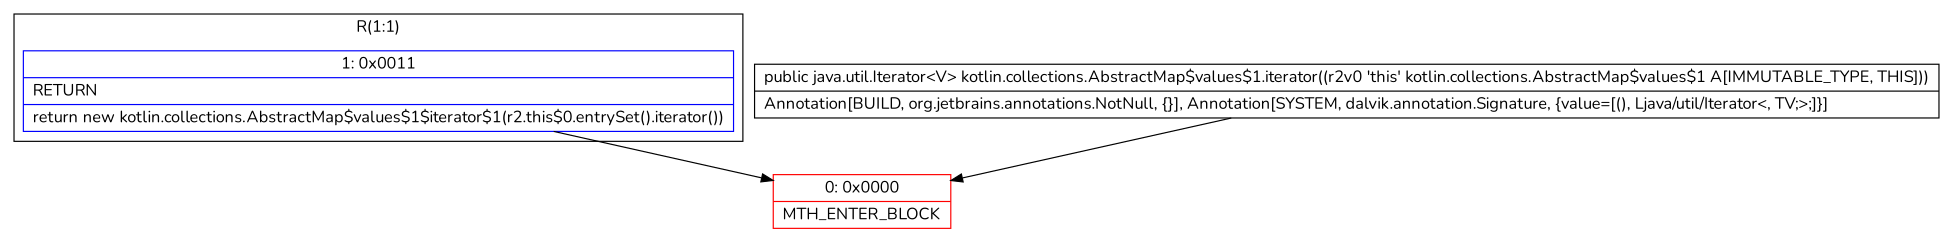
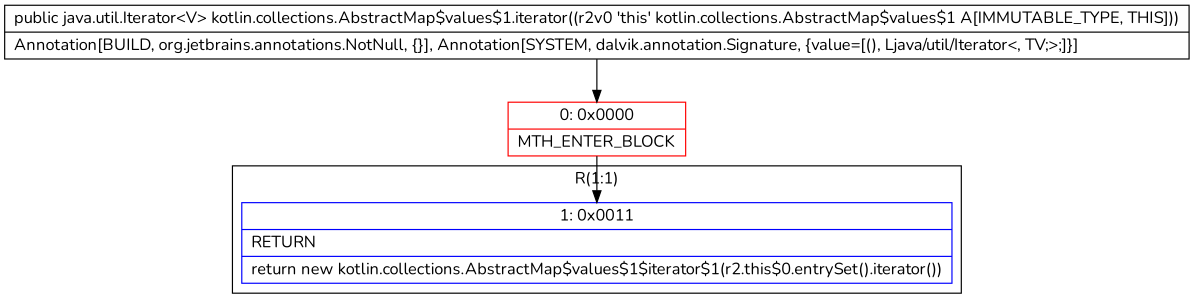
edge "1: 0x0011" -> "0: 0x0000": reversed
